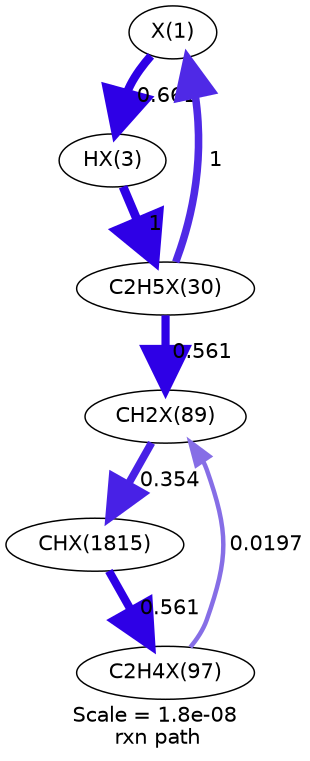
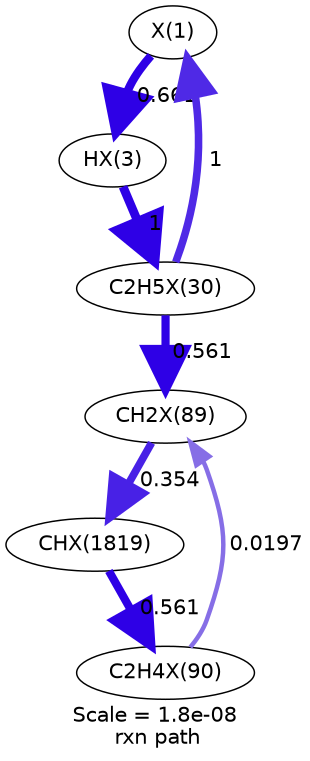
node "CHX(1815)": label "CHX(1815)" -> "CHX(1819)"
node "C2H4X(97)": label "C2H4X(97)" -> "C2H4X(90)"
